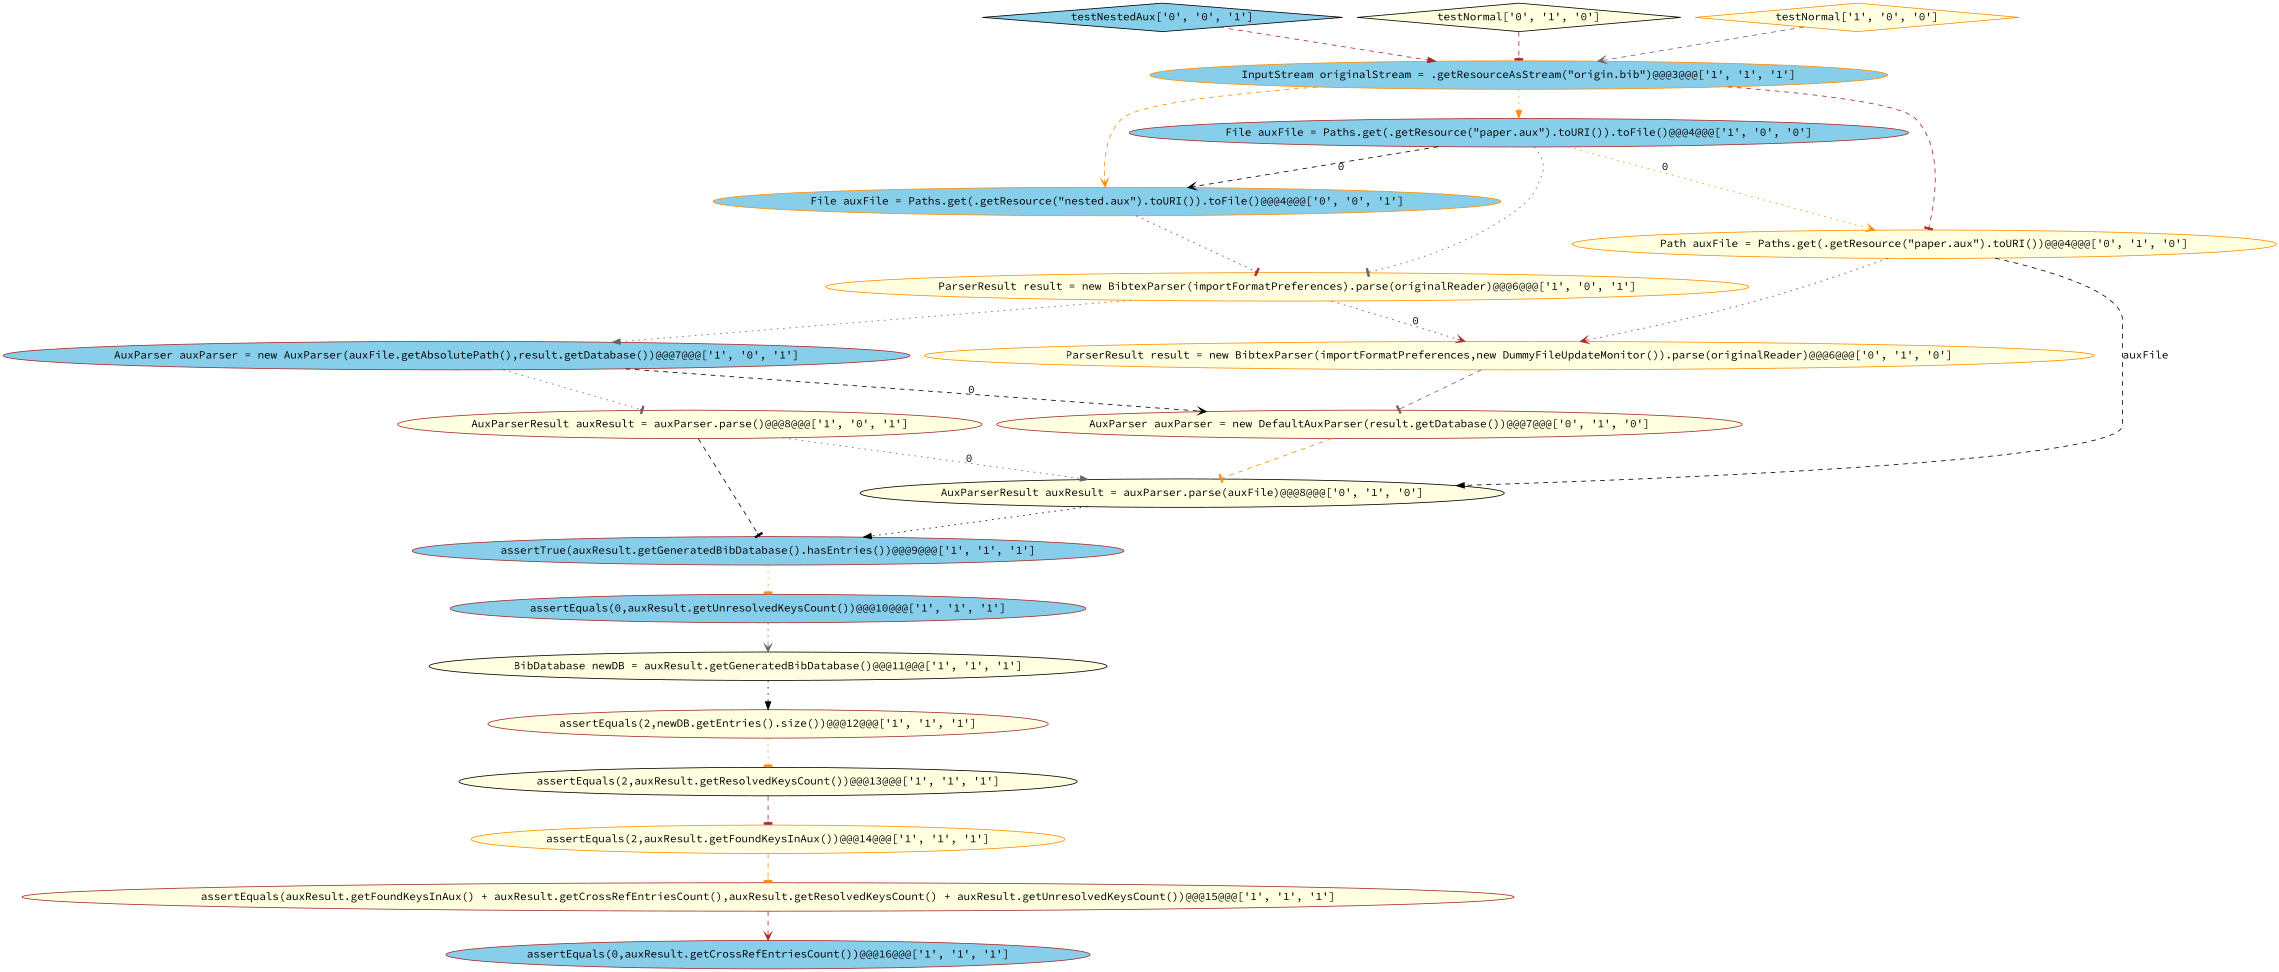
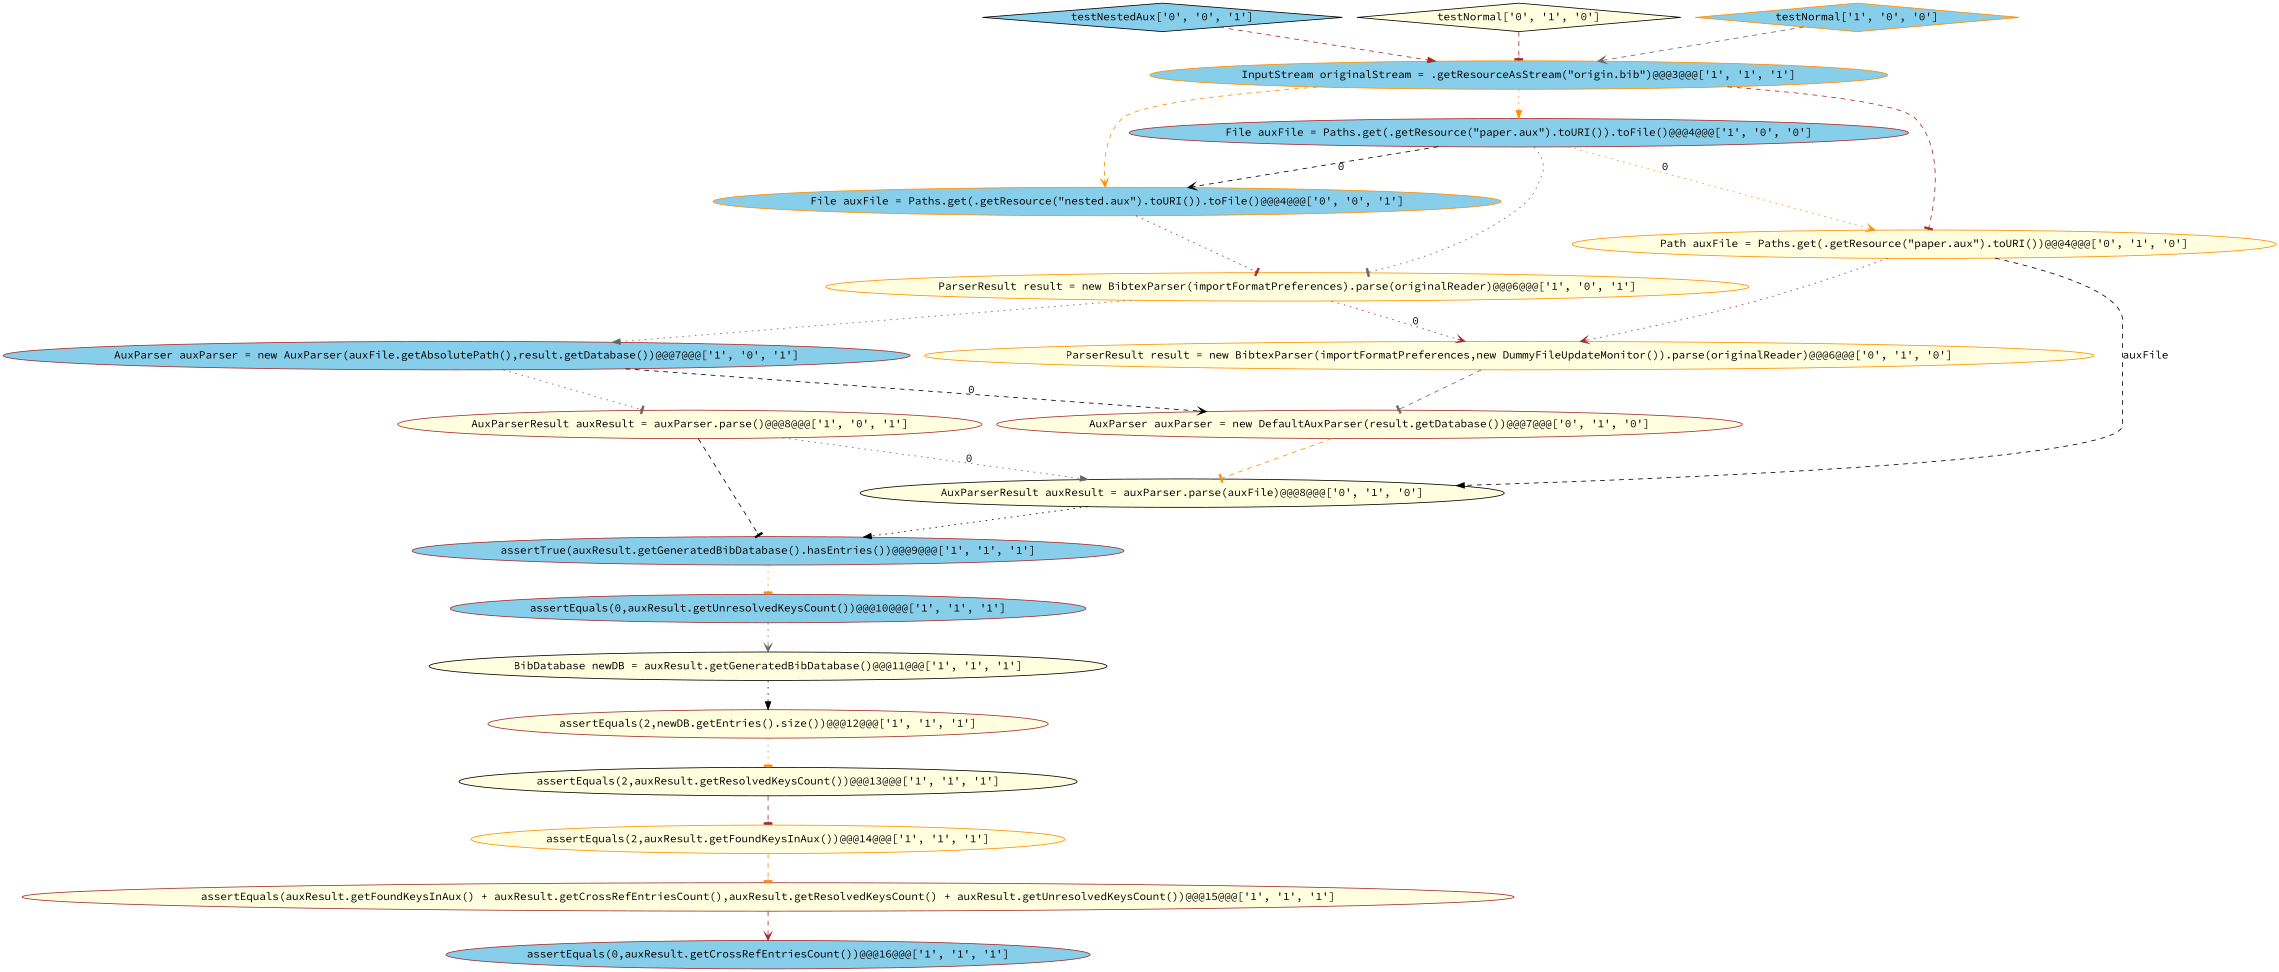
node "testNormal['1', '0', '0']": fillcolor lightyellow -> skyblue
